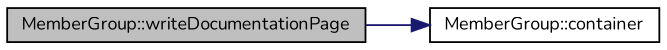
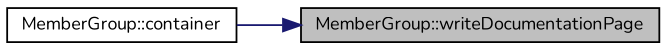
edge "MemberGroup::writeDocumentationPage" -> "MemberGroup::container": reversed
